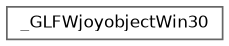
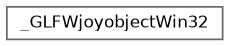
node "_GLFWjoyobjectWin30": label "_GLFWjoyobjectWin30" -> "_GLFWjoyobjectWin32"
